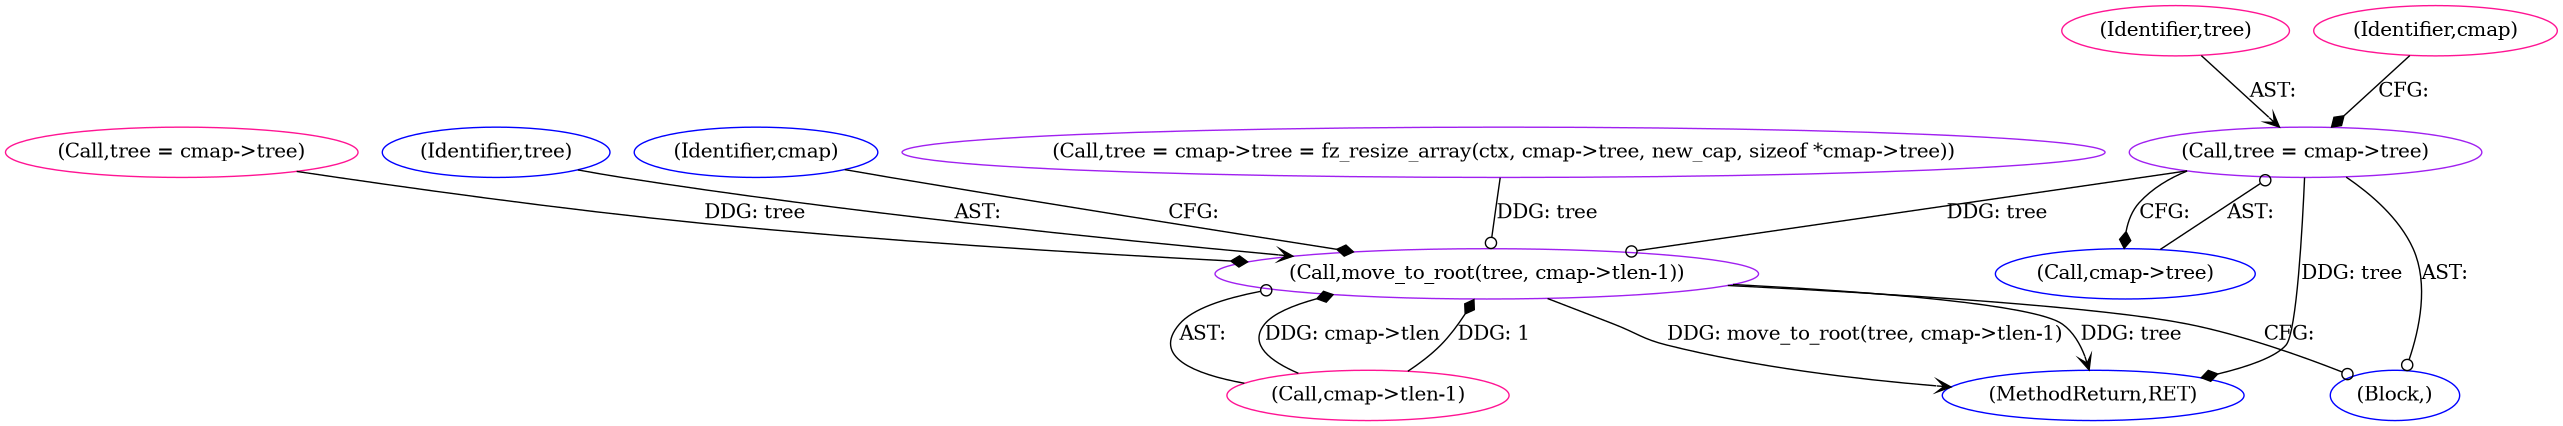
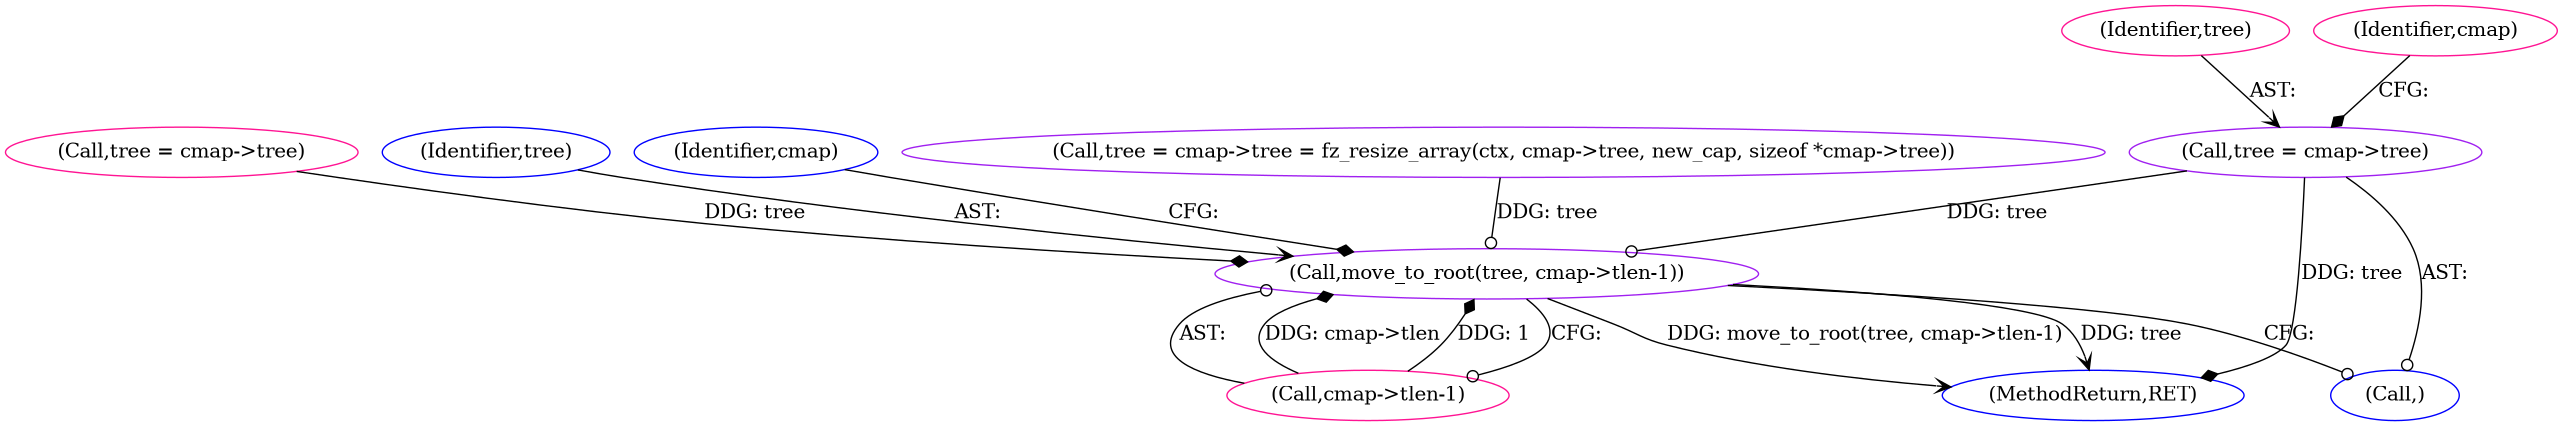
node "(Call,cmap->tree)": removed
edge "(Call,move_to_root(tree, cmap->tlen-1))" -> "(Call,cmap->tlen-1)": added, label "CFG:"
node "(Block,)": label "(Block,)" -> "(Call,)"
